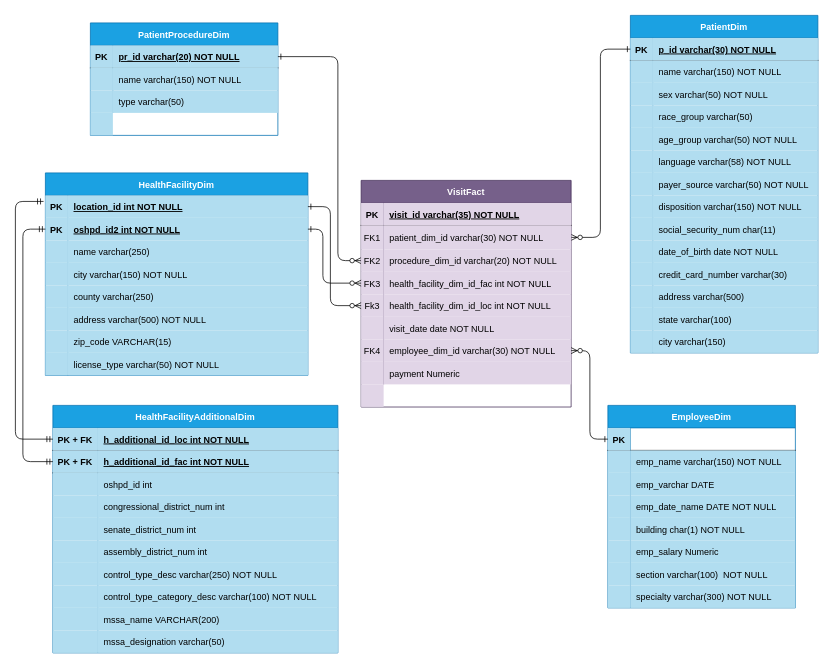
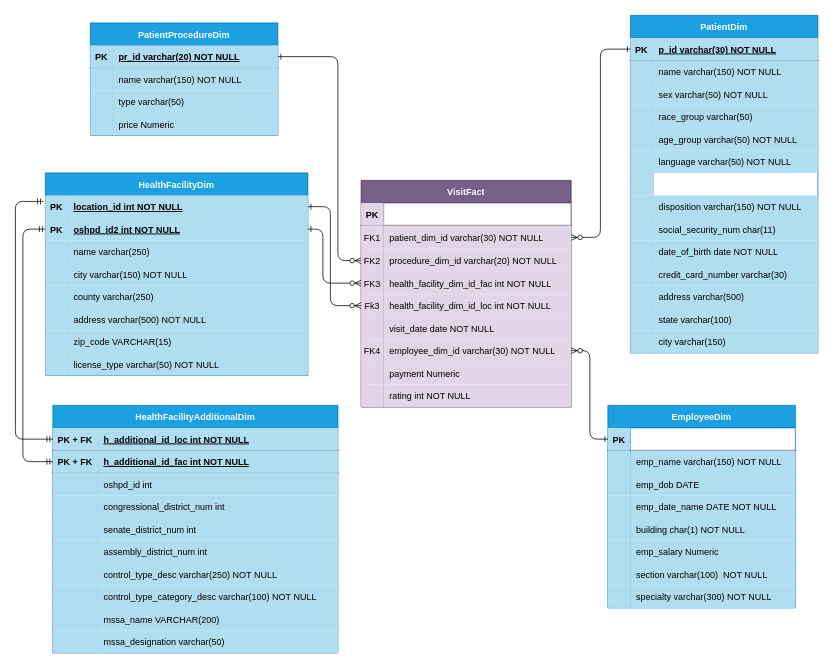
node "price Numeric": added
node "language varchar(58) NOT NULL": label "language varchar(58) NOT NULL" -> "language varchar(50) NOT NULL"
node "payer_source varchar(50) NOT NULL": removed
node "visit_id varchar(35) NOT NULL": removed
node "rating int NOT NULL": added
node "emp_varchar DATE": label "emp_varchar DATE" -> "emp_dob DATE"
